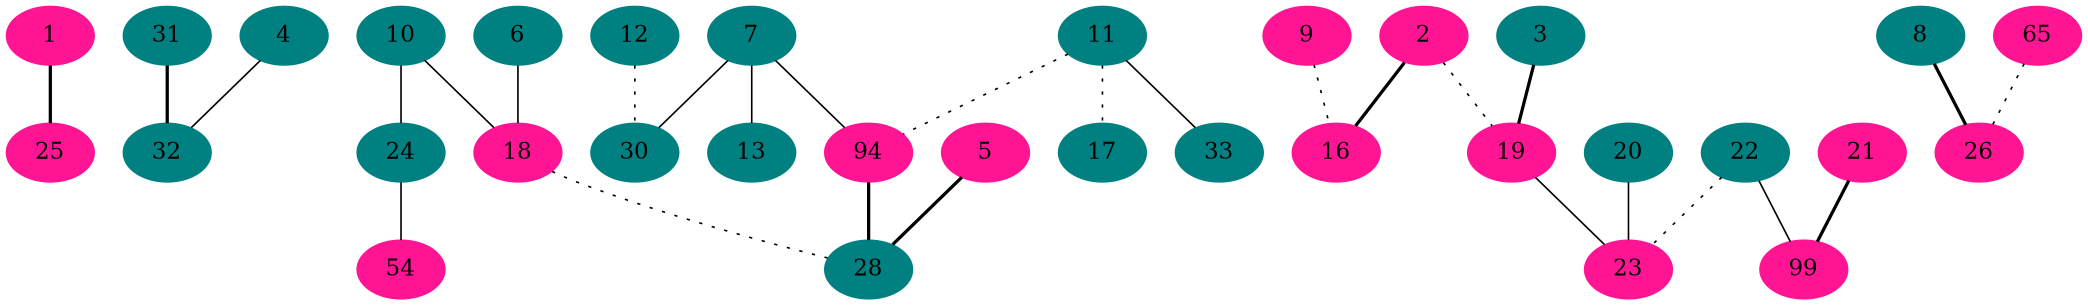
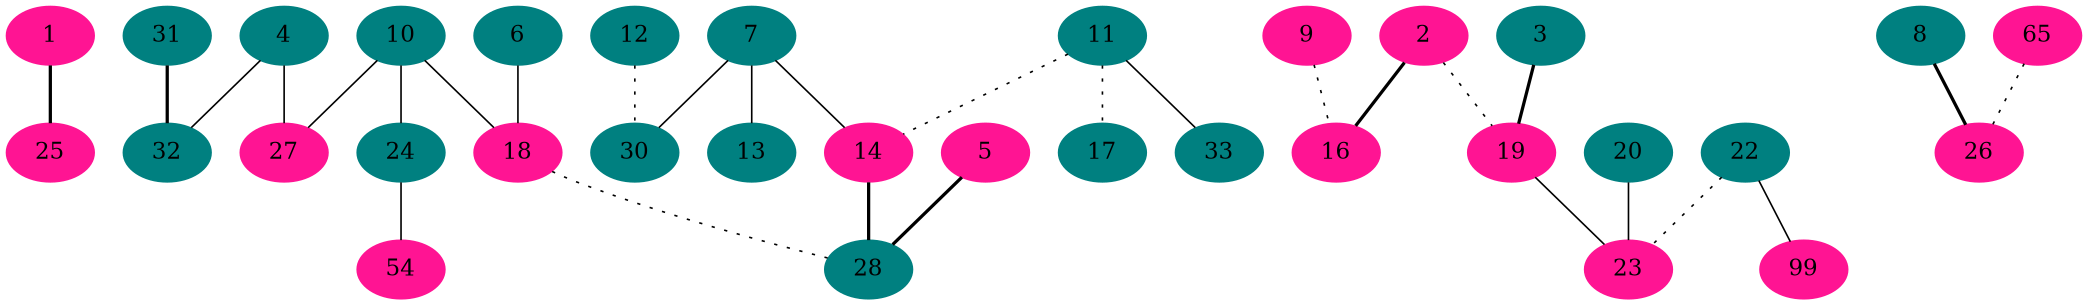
node "27": added
node "94": label "94" -> "14"
node "21": removed
